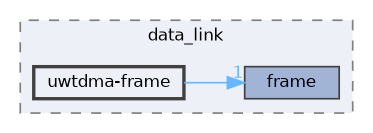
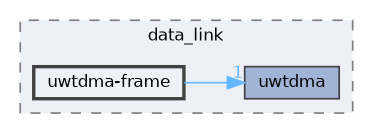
node "frame": label "frame" -> "uwtdma"
